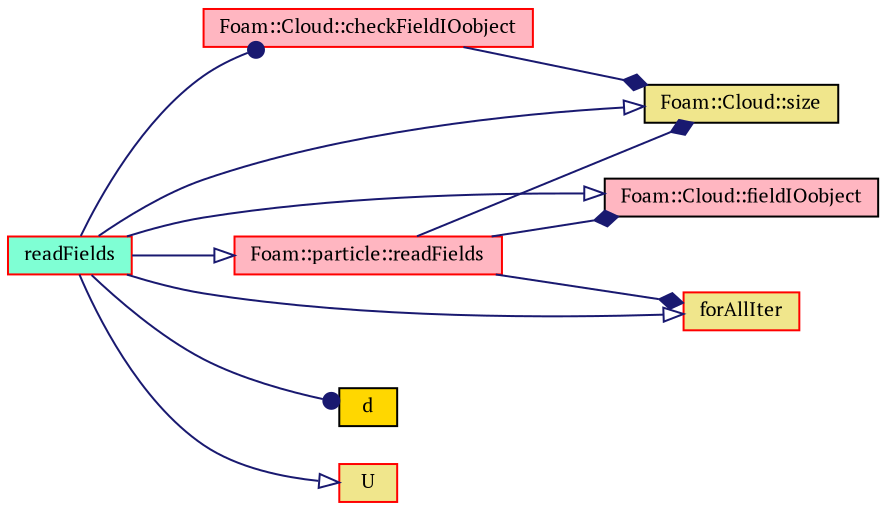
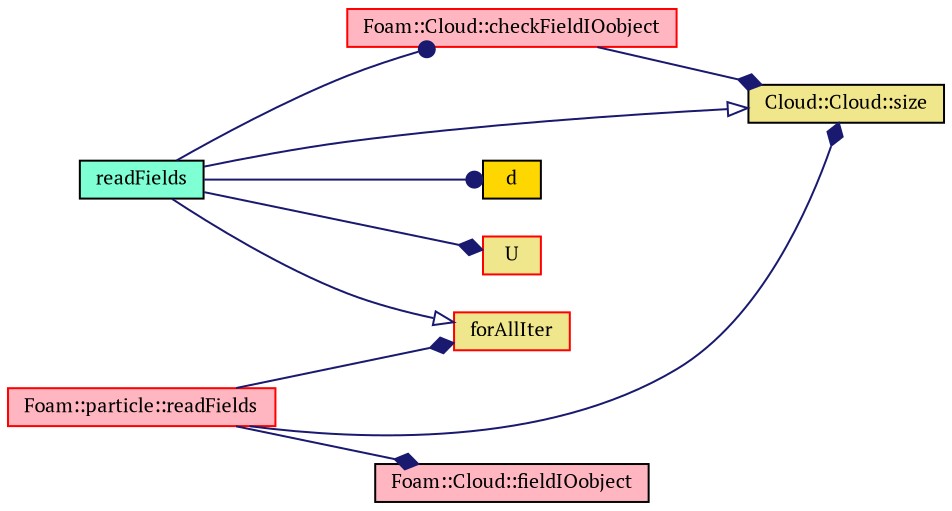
node "Foam::Cloud::size": label "Foam::Cloud::size" -> "Cloud::Cloud::size"
edge "readFields" -> "Foam::Cloud::fieldIOobject": removed
node "readFields": color red -> black
edge "readFields" -> "Foam::particle::readFields": removed
edge "readFields" -> "U": arrowhead onormal -> diamond
